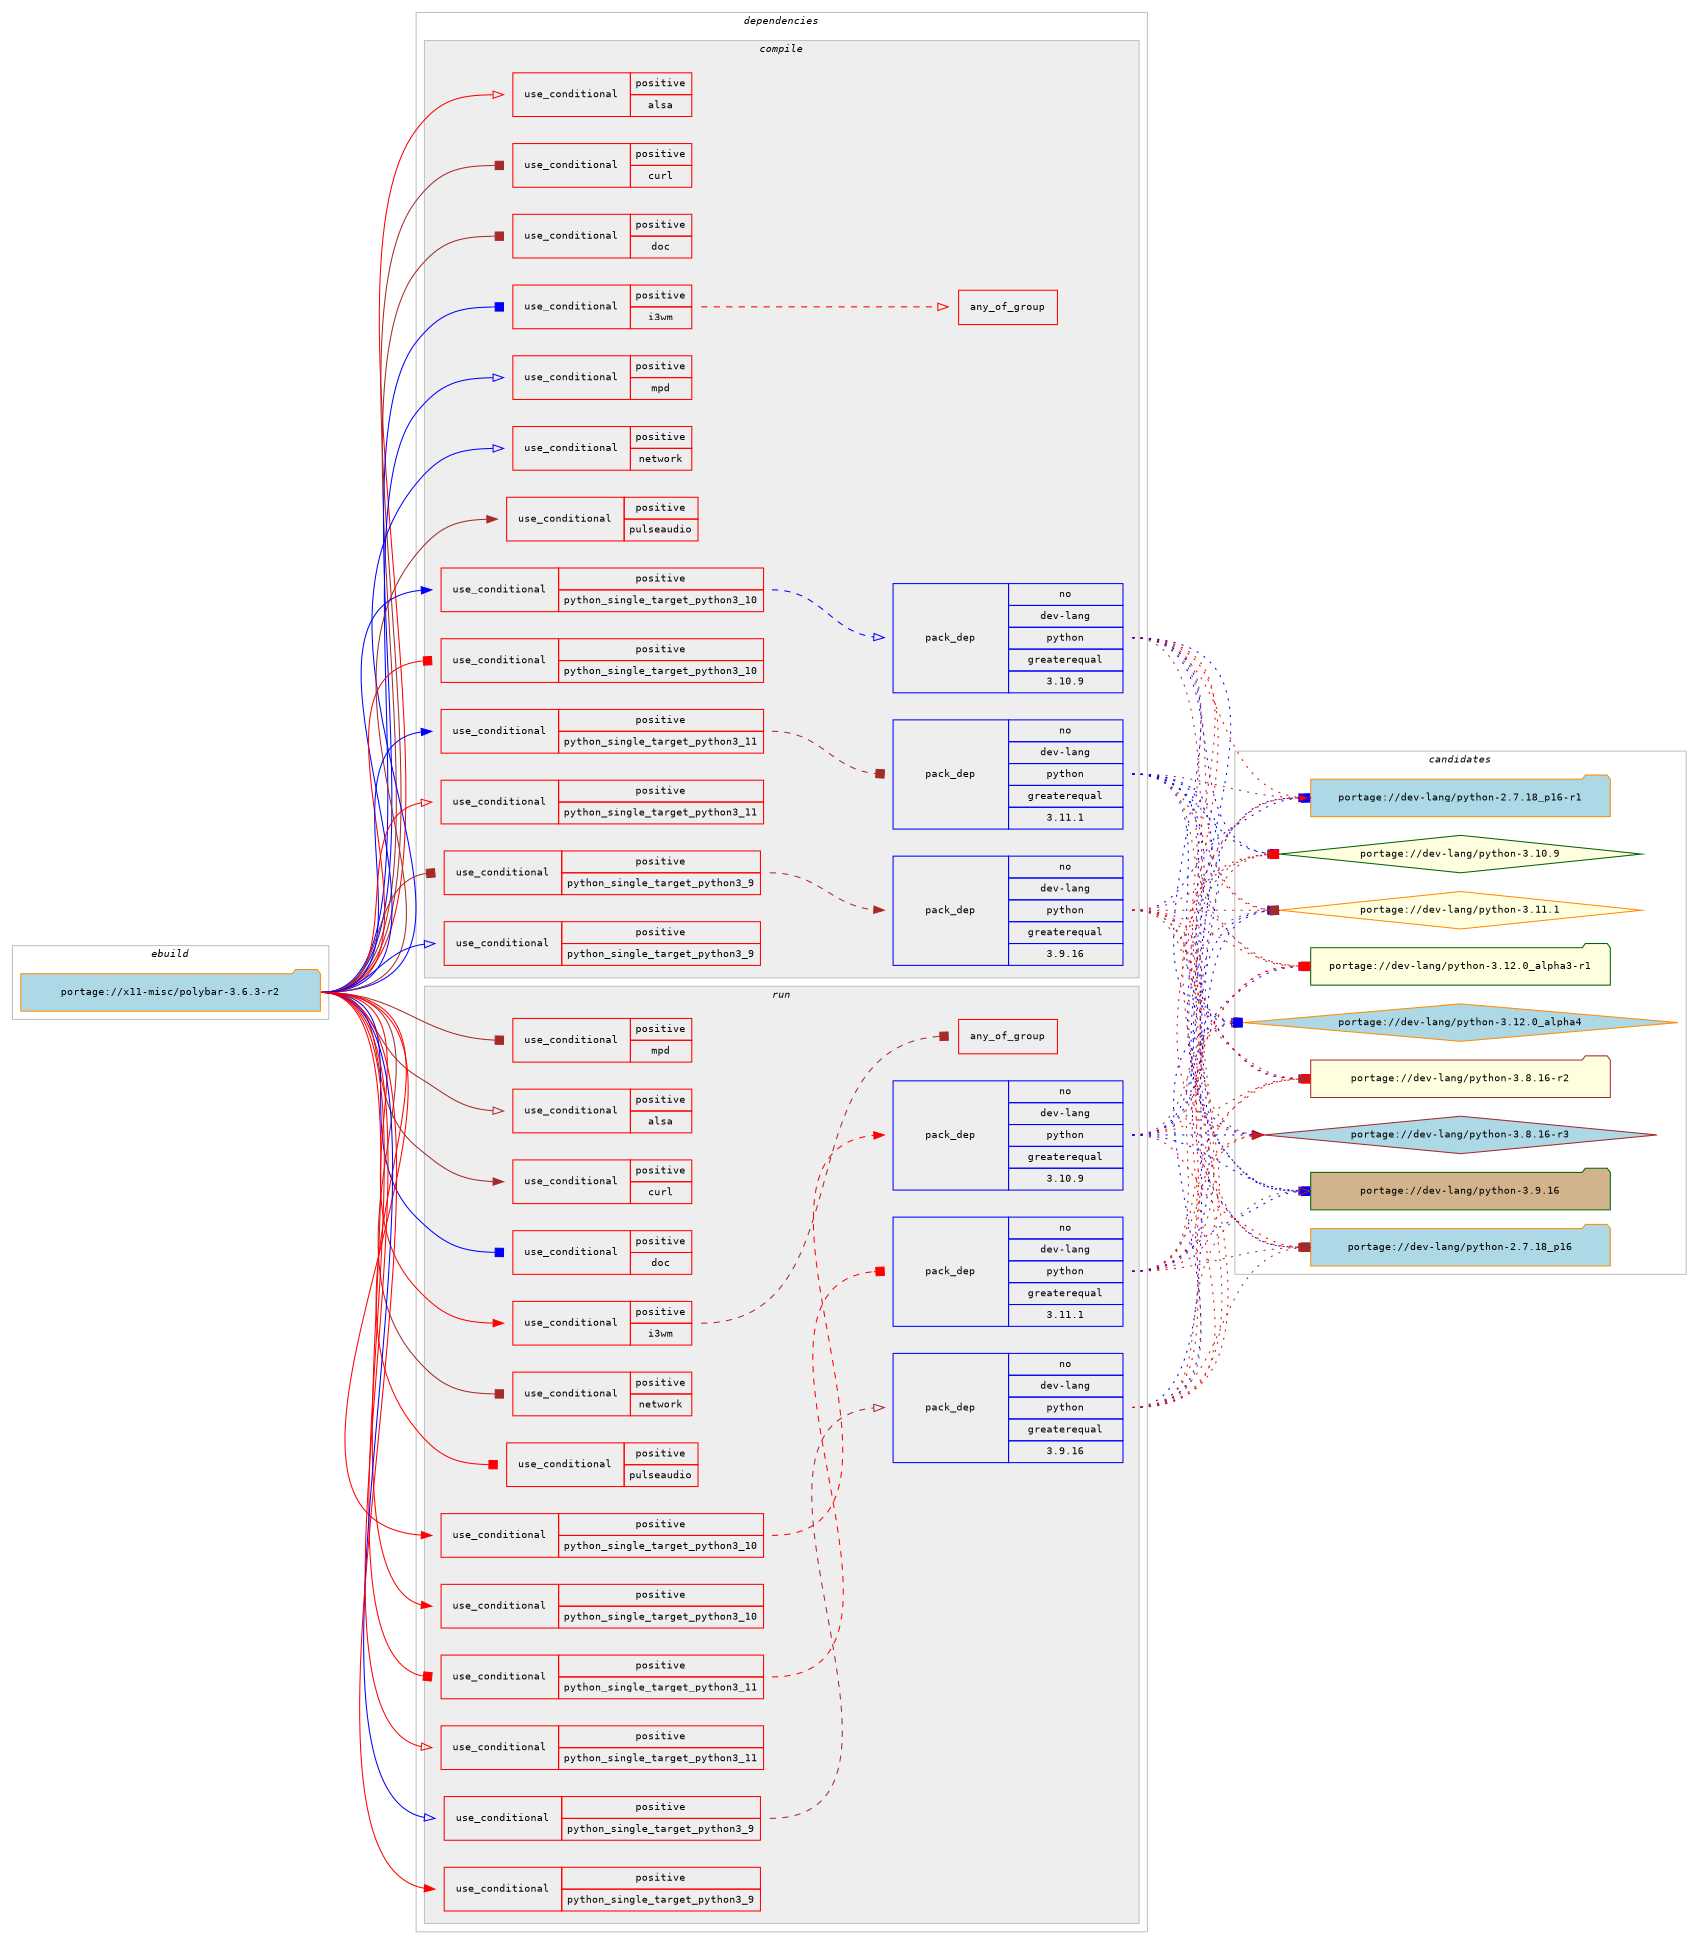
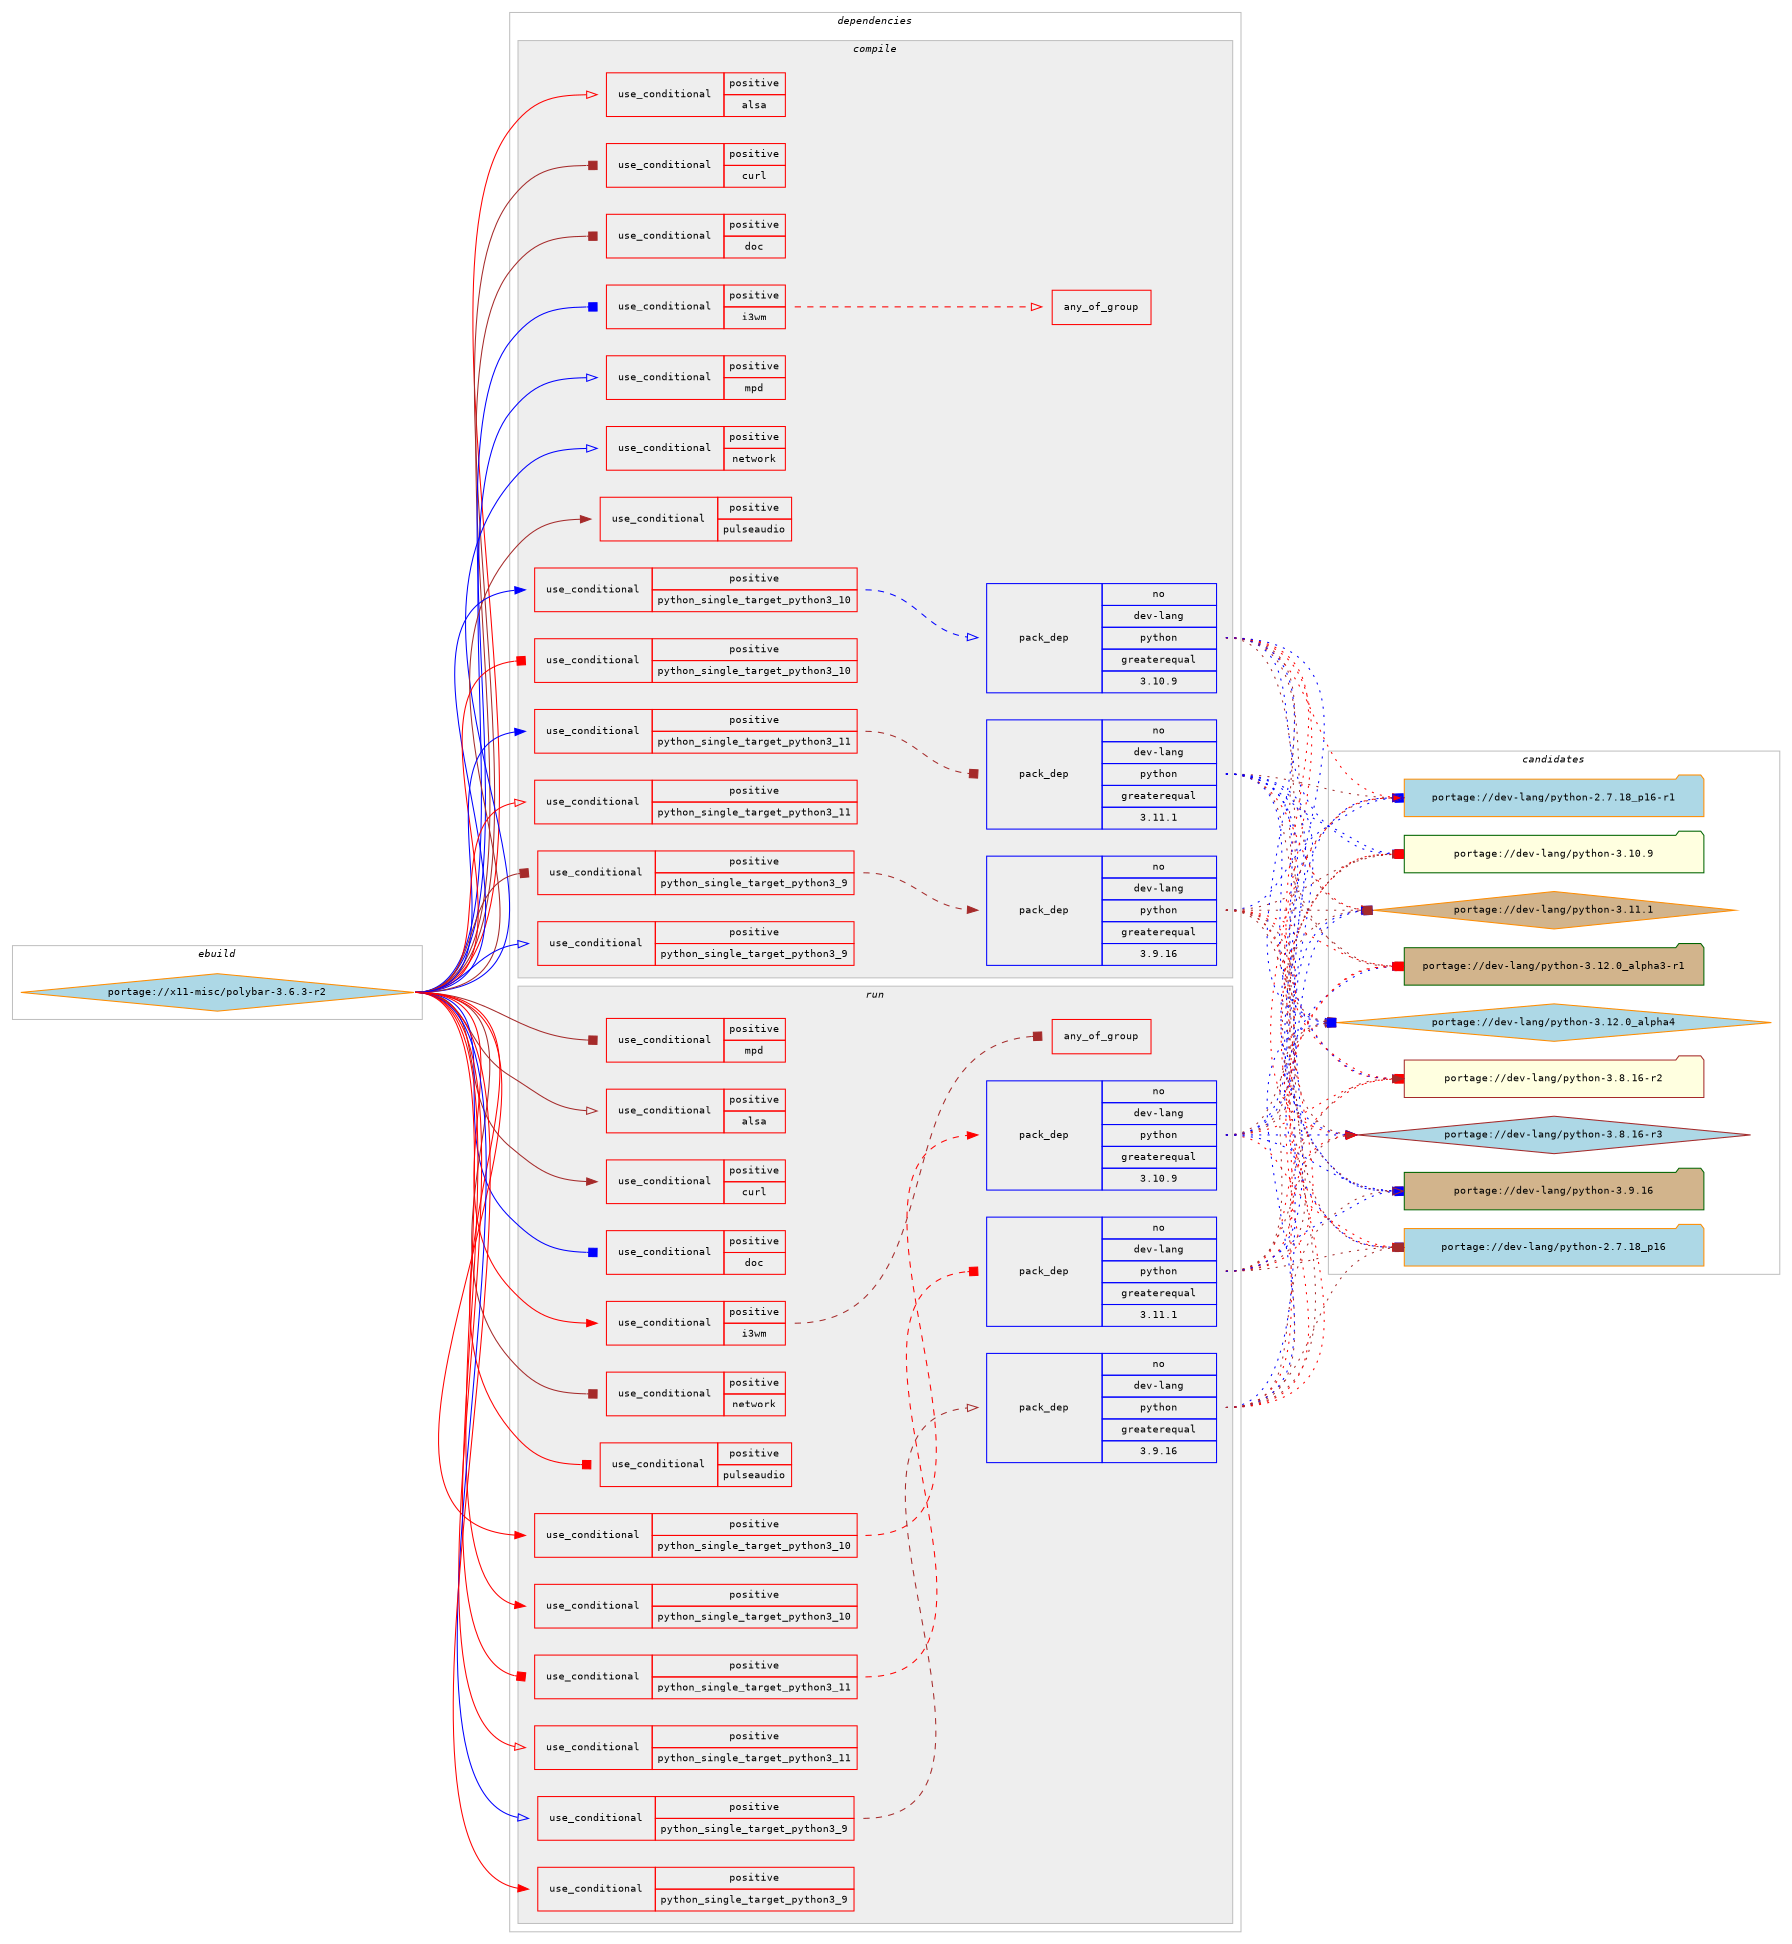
node "portage://dev-lang/python-3.10.9": shape diamond -> folder
node "portage://dev-lang/python-3.11.1": fillcolor lightyellow -> tan
node "portage://dev-lang/python-3.12.0_alpha3-r1": fillcolor lightyellow -> tan
node "portage://x11-misc/polybar-3.6.3-r2": shape folder -> diamond
